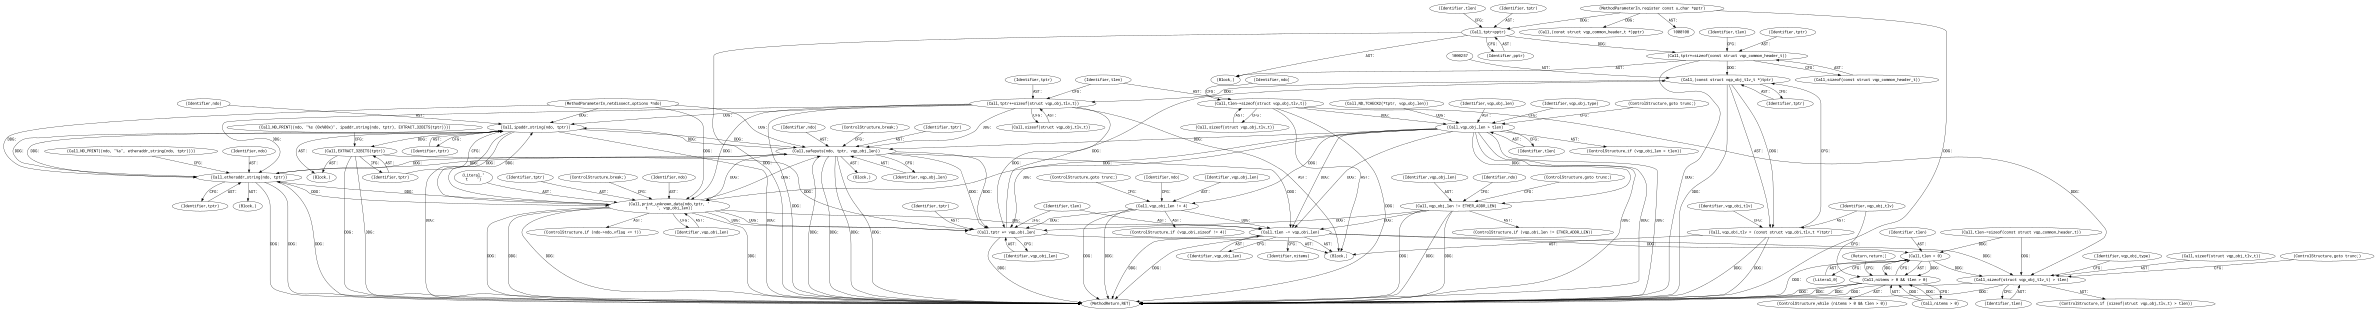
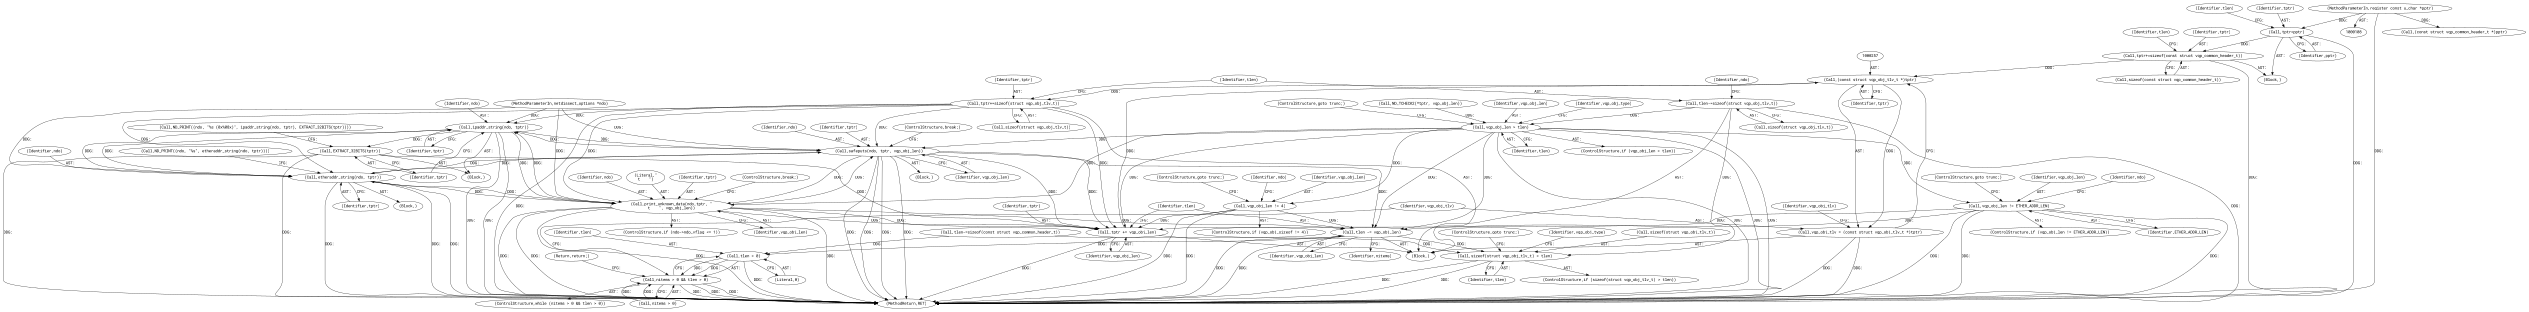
node "(Identifier,ETHER_ADDR_LEN)": added
edge "(Call,tlen > 0)" -> "(Call,sizeof(struct vqp_obj_tlv_t) > tlen)": removed, label "DDG:"
edge "(Call,(const struct vqp_obj_tlv_t *)tptr)" -> "(MethodReturn,RET)": removed, label "DDG:"
